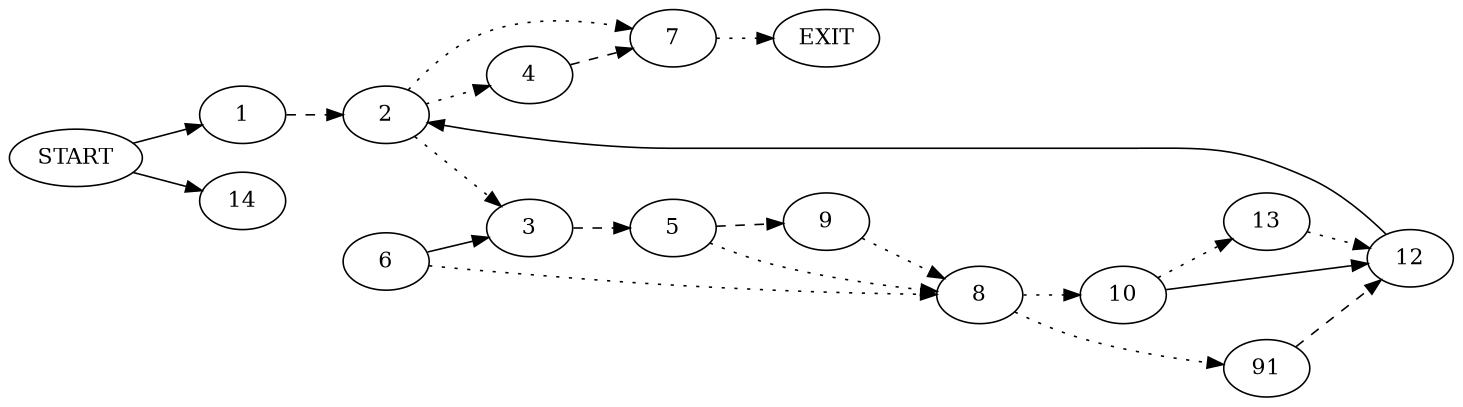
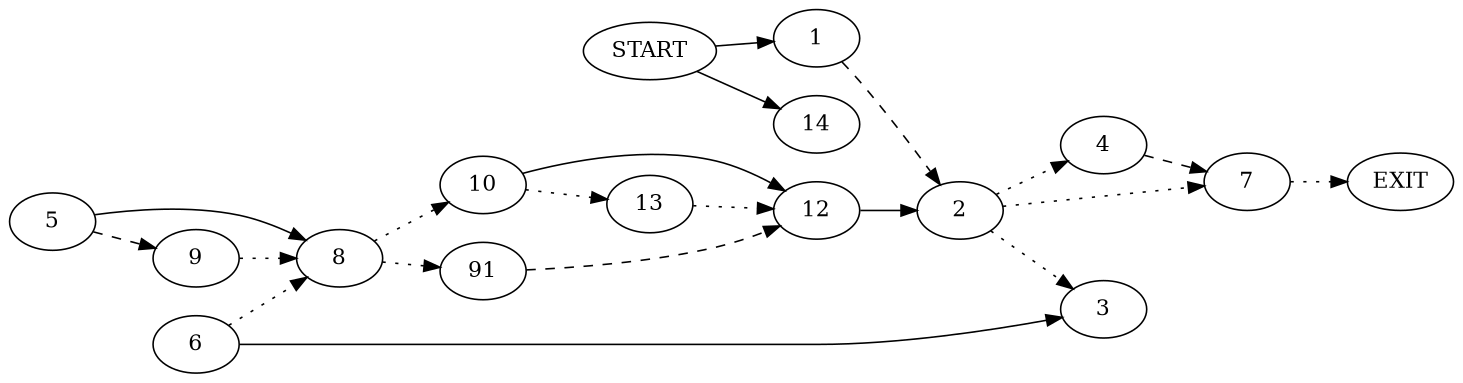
edge "3" -> "5": removed
edge "5" -> "8": style dotted -> solid
